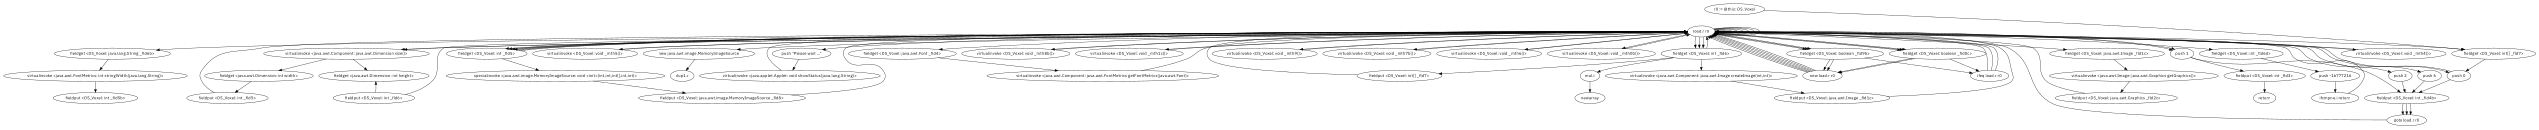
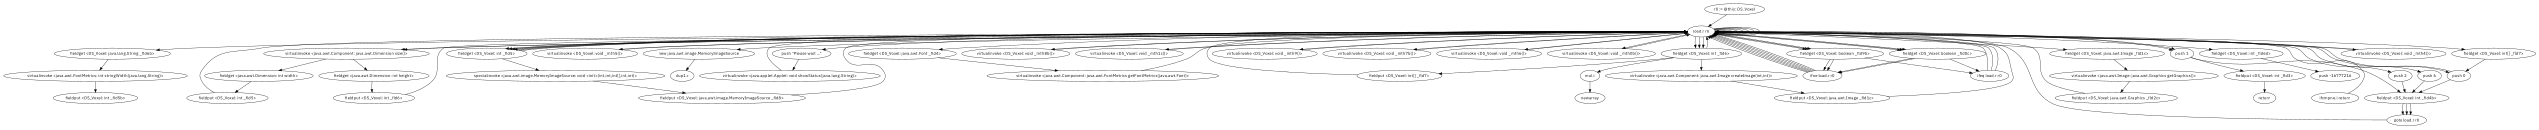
edge "r0 := @this: DS_Voxel" -> "fieldget <DS_Voxel: int[] _fld7>": now "r0 := @this: DS_Voxel" -> "load.r r0"
node "new load.r r0": label "new load.r r0" -> "ifne load.r r0"
edge "push -16777216" -> "ifcmpne.i return": removed
edge "fieldput <DS_Voxel: int _fld6>" -> "fieldget <java.awt.Dimension: int height>": reversed
